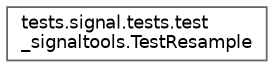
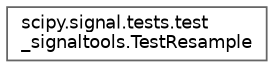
node "tests.signal.tests.test _signaltools.TestResample": label "tests.signal.tests.test _signaltools.TestResample" -> "scipy.signal.tests.test _signaltools.TestResample"
